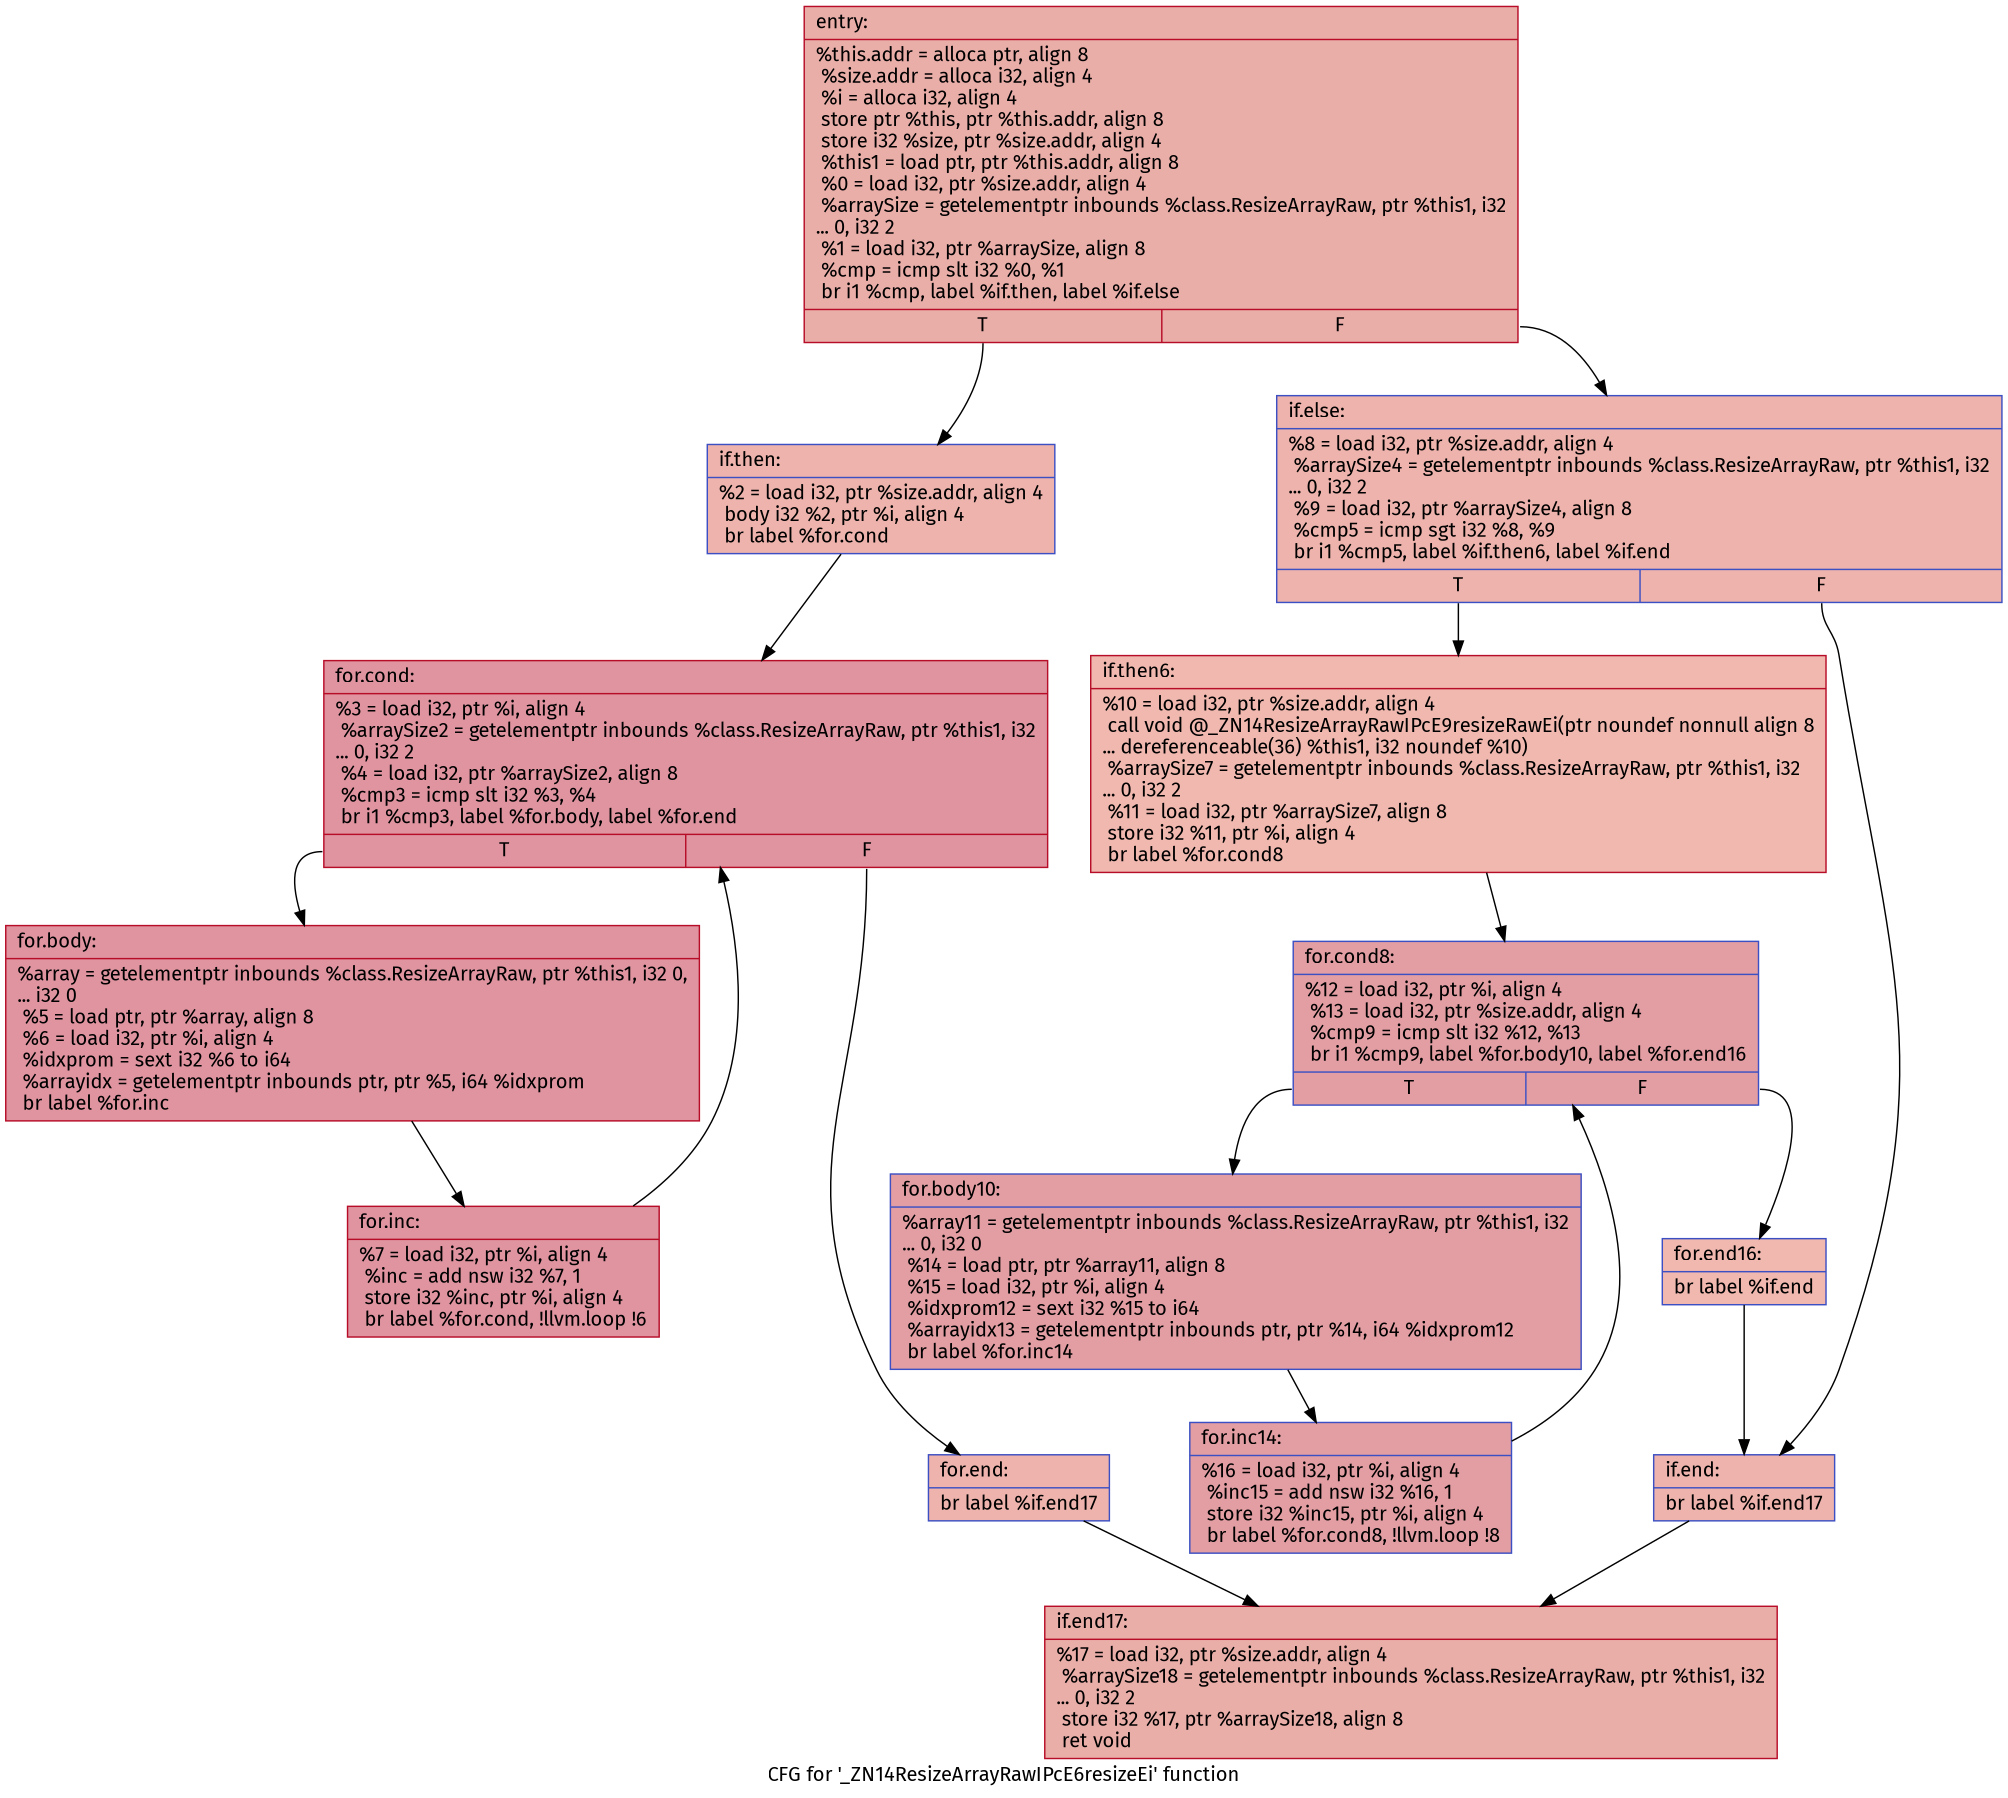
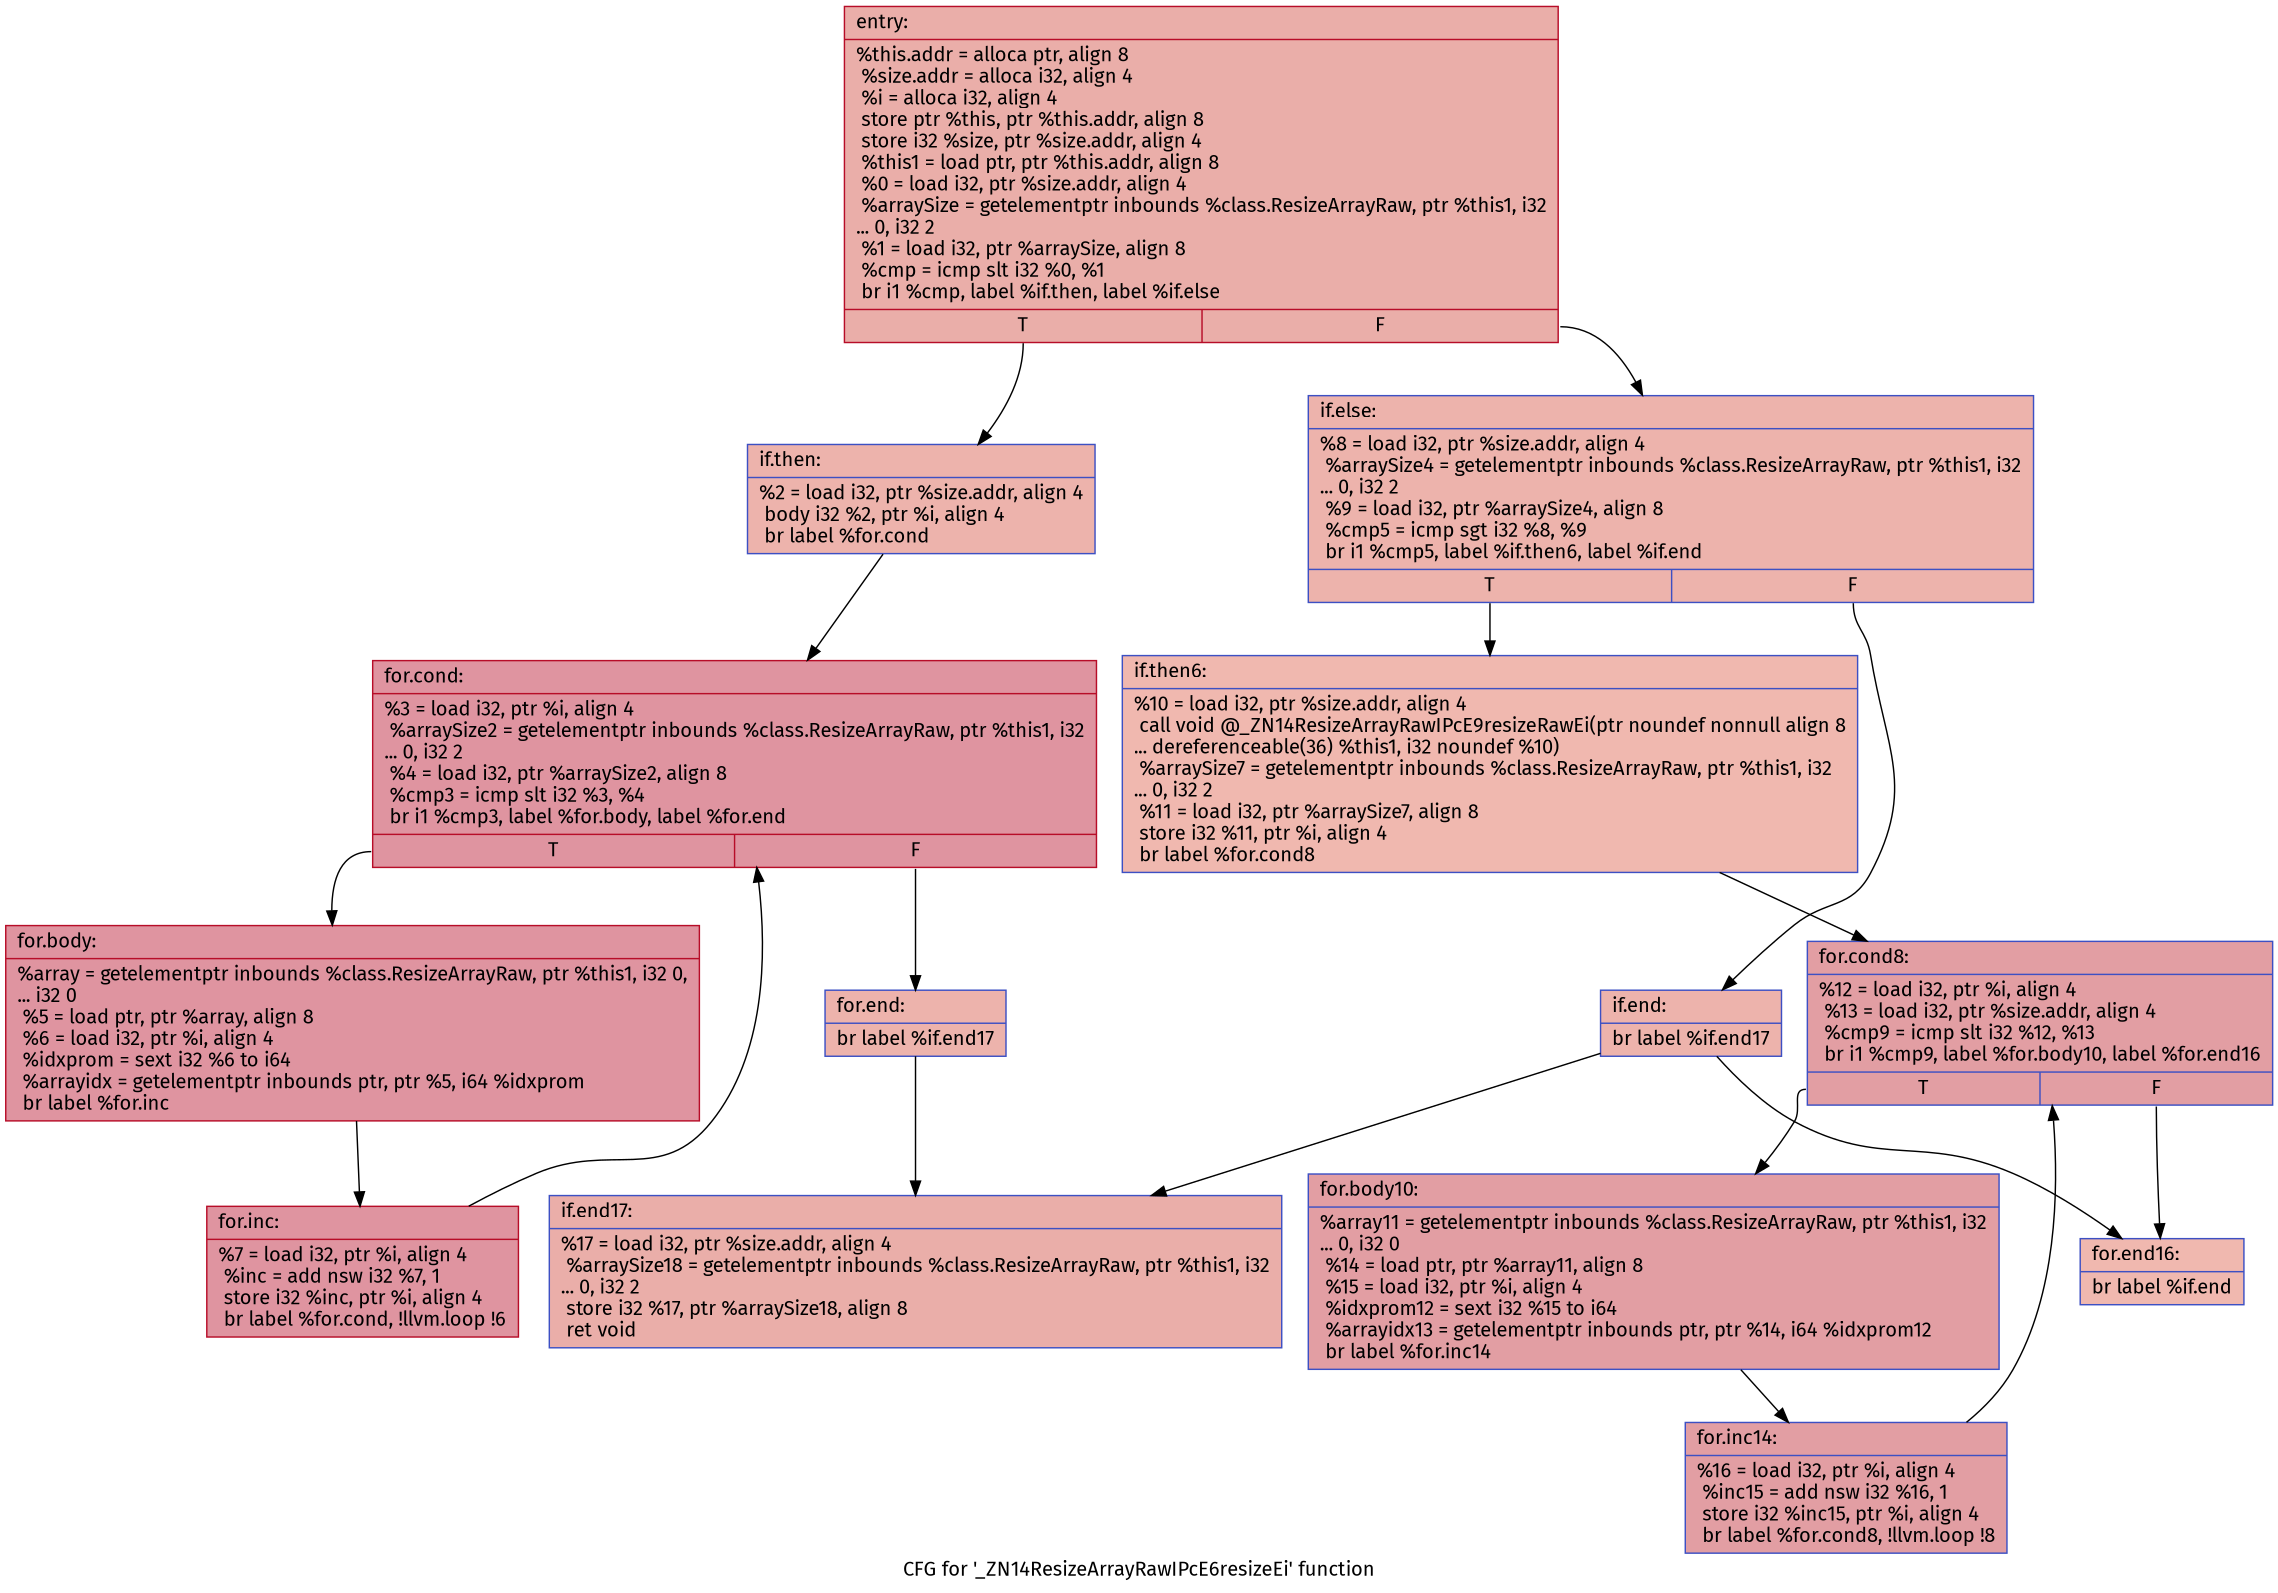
node "if.then6:": color #b70d28ff -> #3d50c3ff
edge "for.end16:" -> "if.end:": reversed
node "if.end17:": color #b70d28ff -> #3d50c3ff
